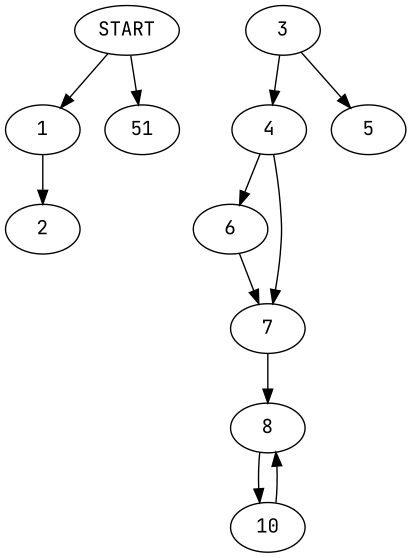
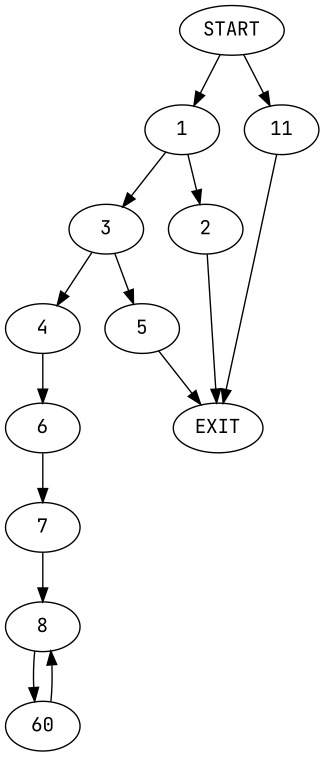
node "51": label "51" -> "11"
edge "1" -> "3": added
edge "4" -> "7": removed
node "EXIT": added
node "10": label "10" -> "60"
